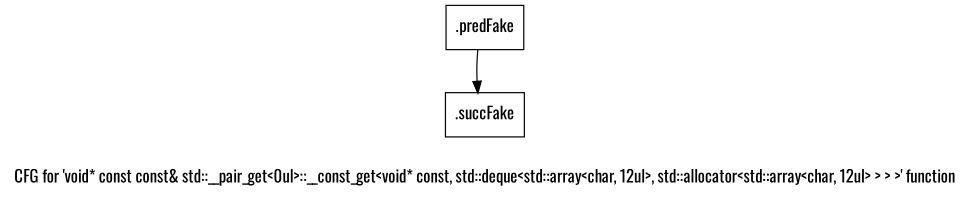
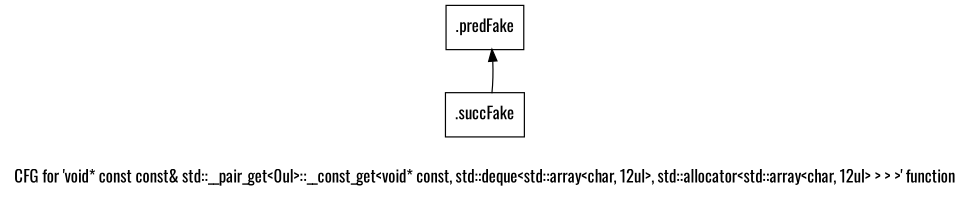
edge ".predFake" -> ".succFake": reversed
